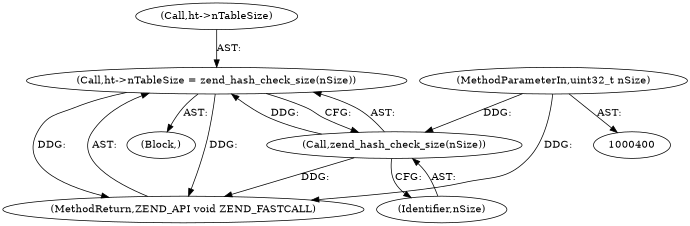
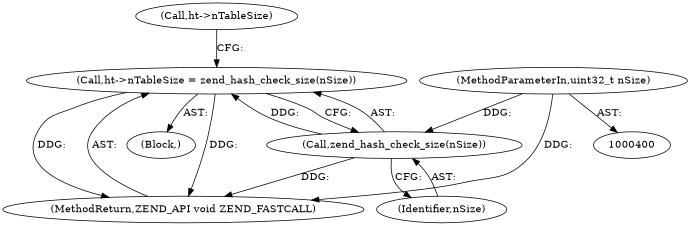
edge "(Call,ht->nTableSize)" -> "(Call,ht->nTableSize = zend_hash_check_size(nSize))": label "AST: " -> "CFG: "
